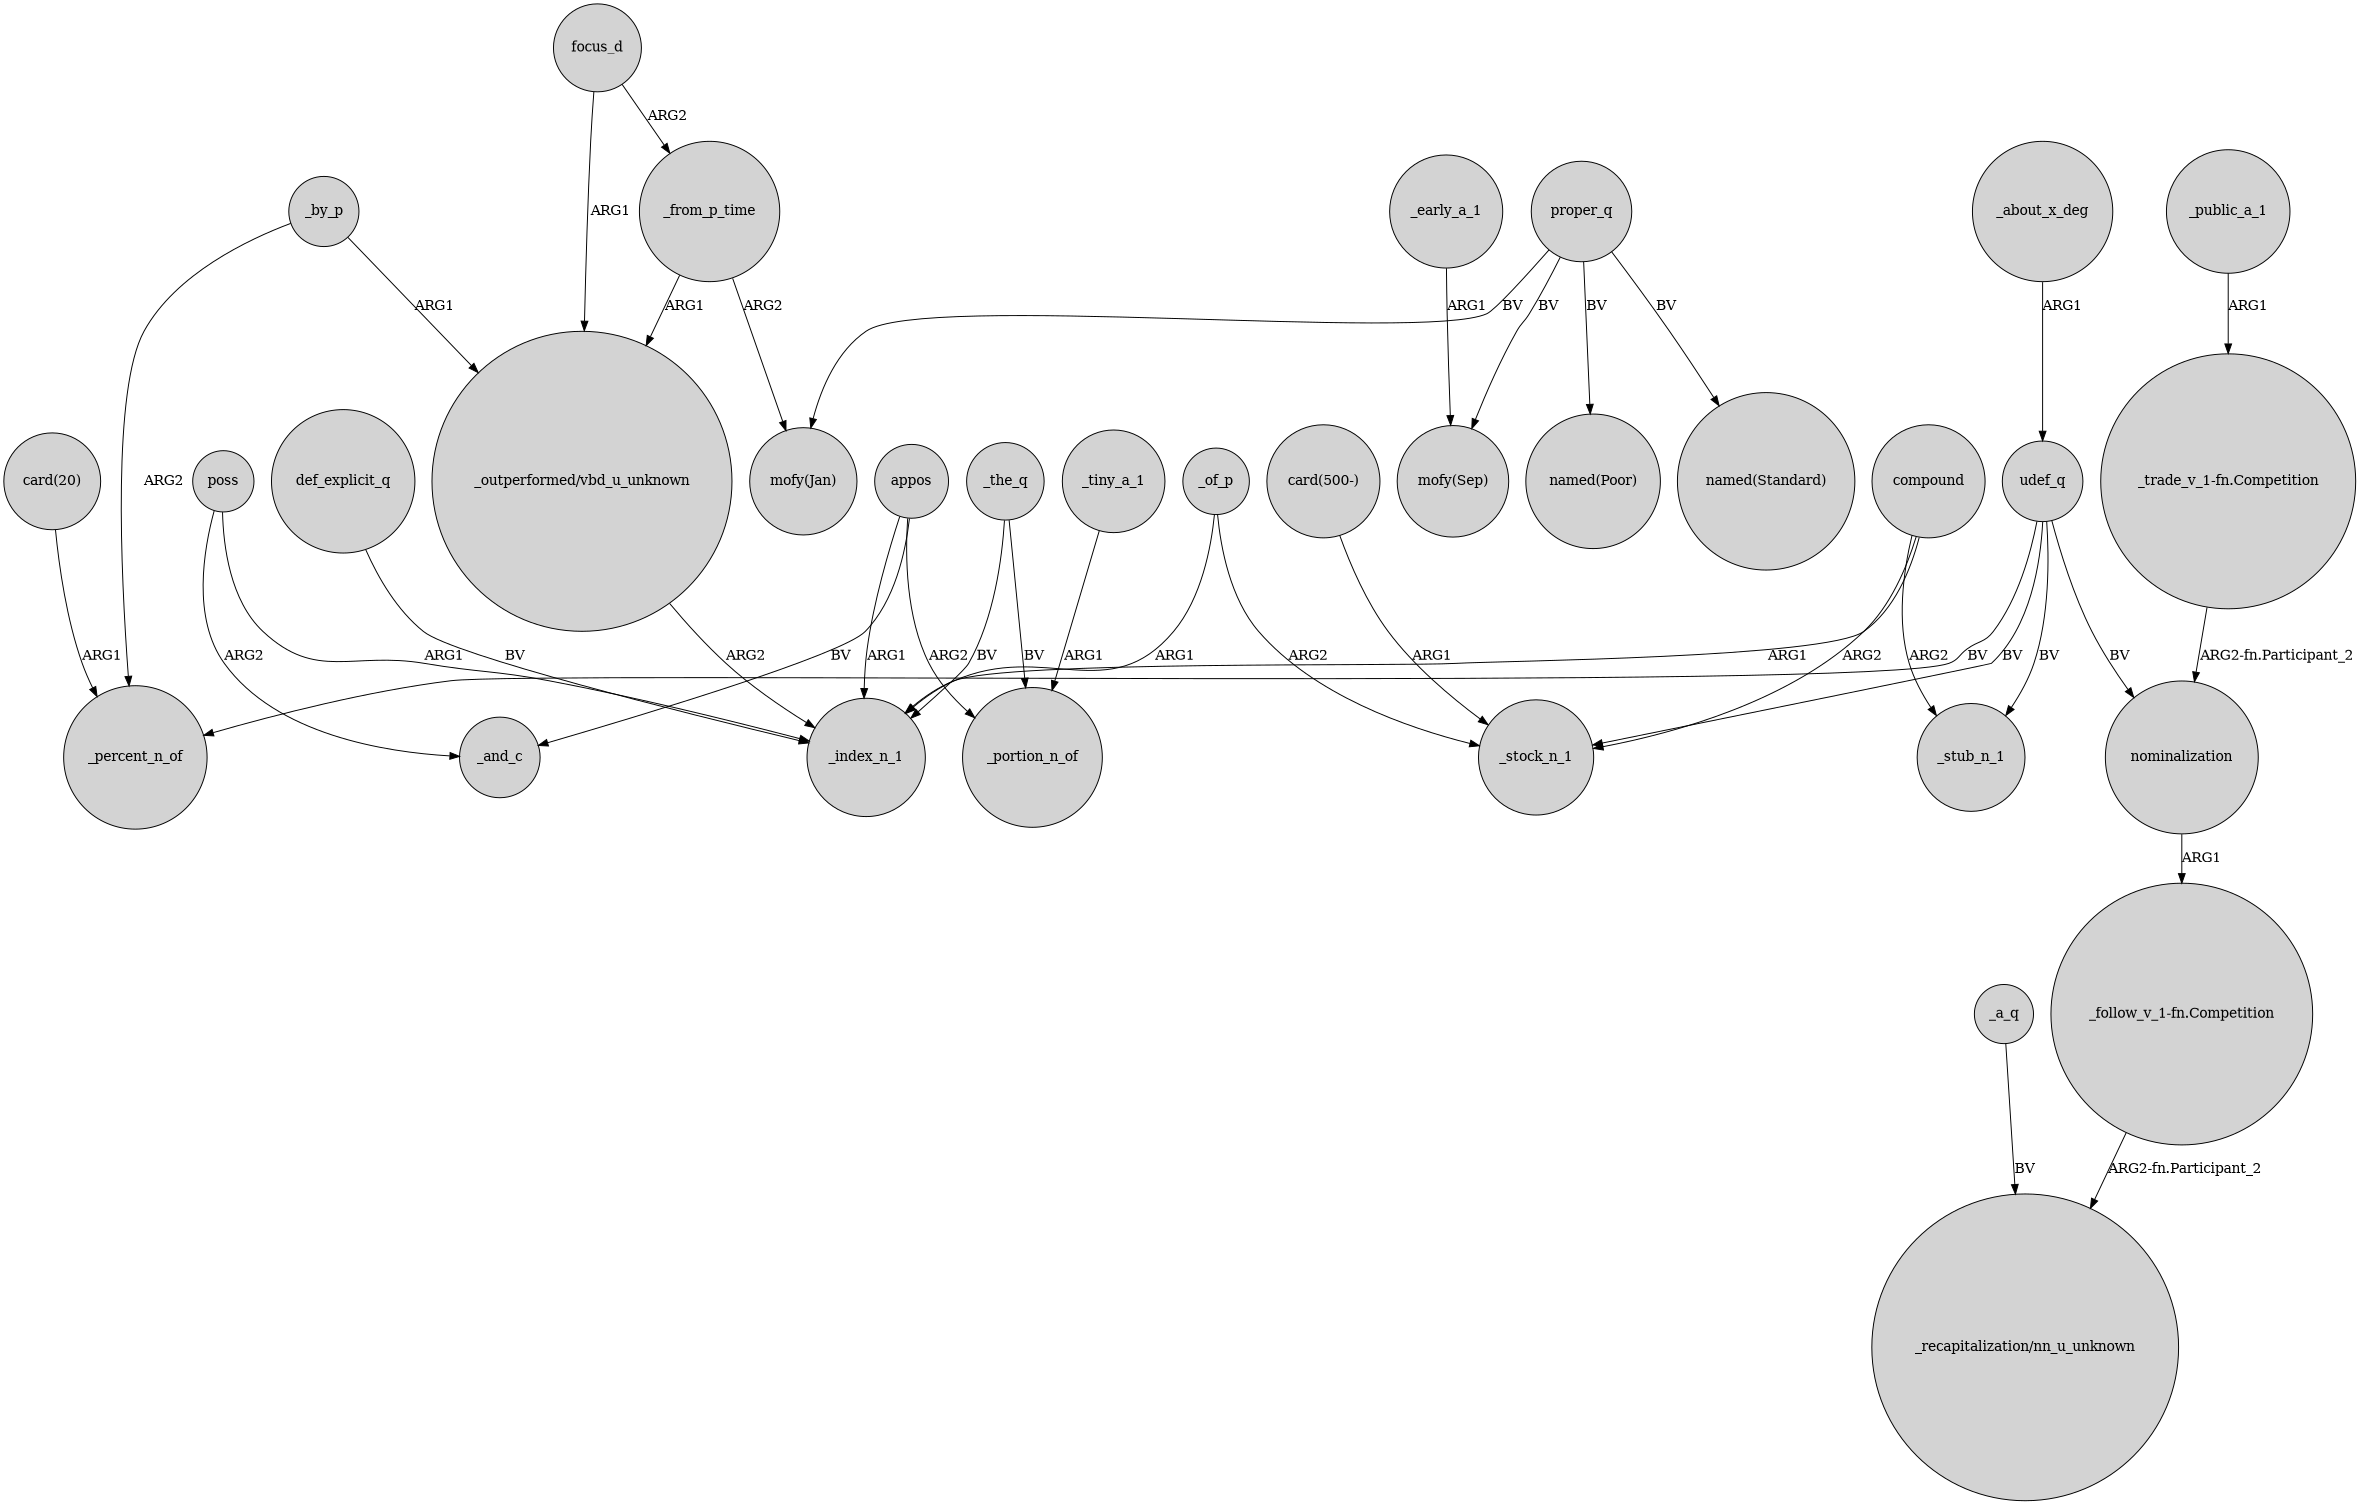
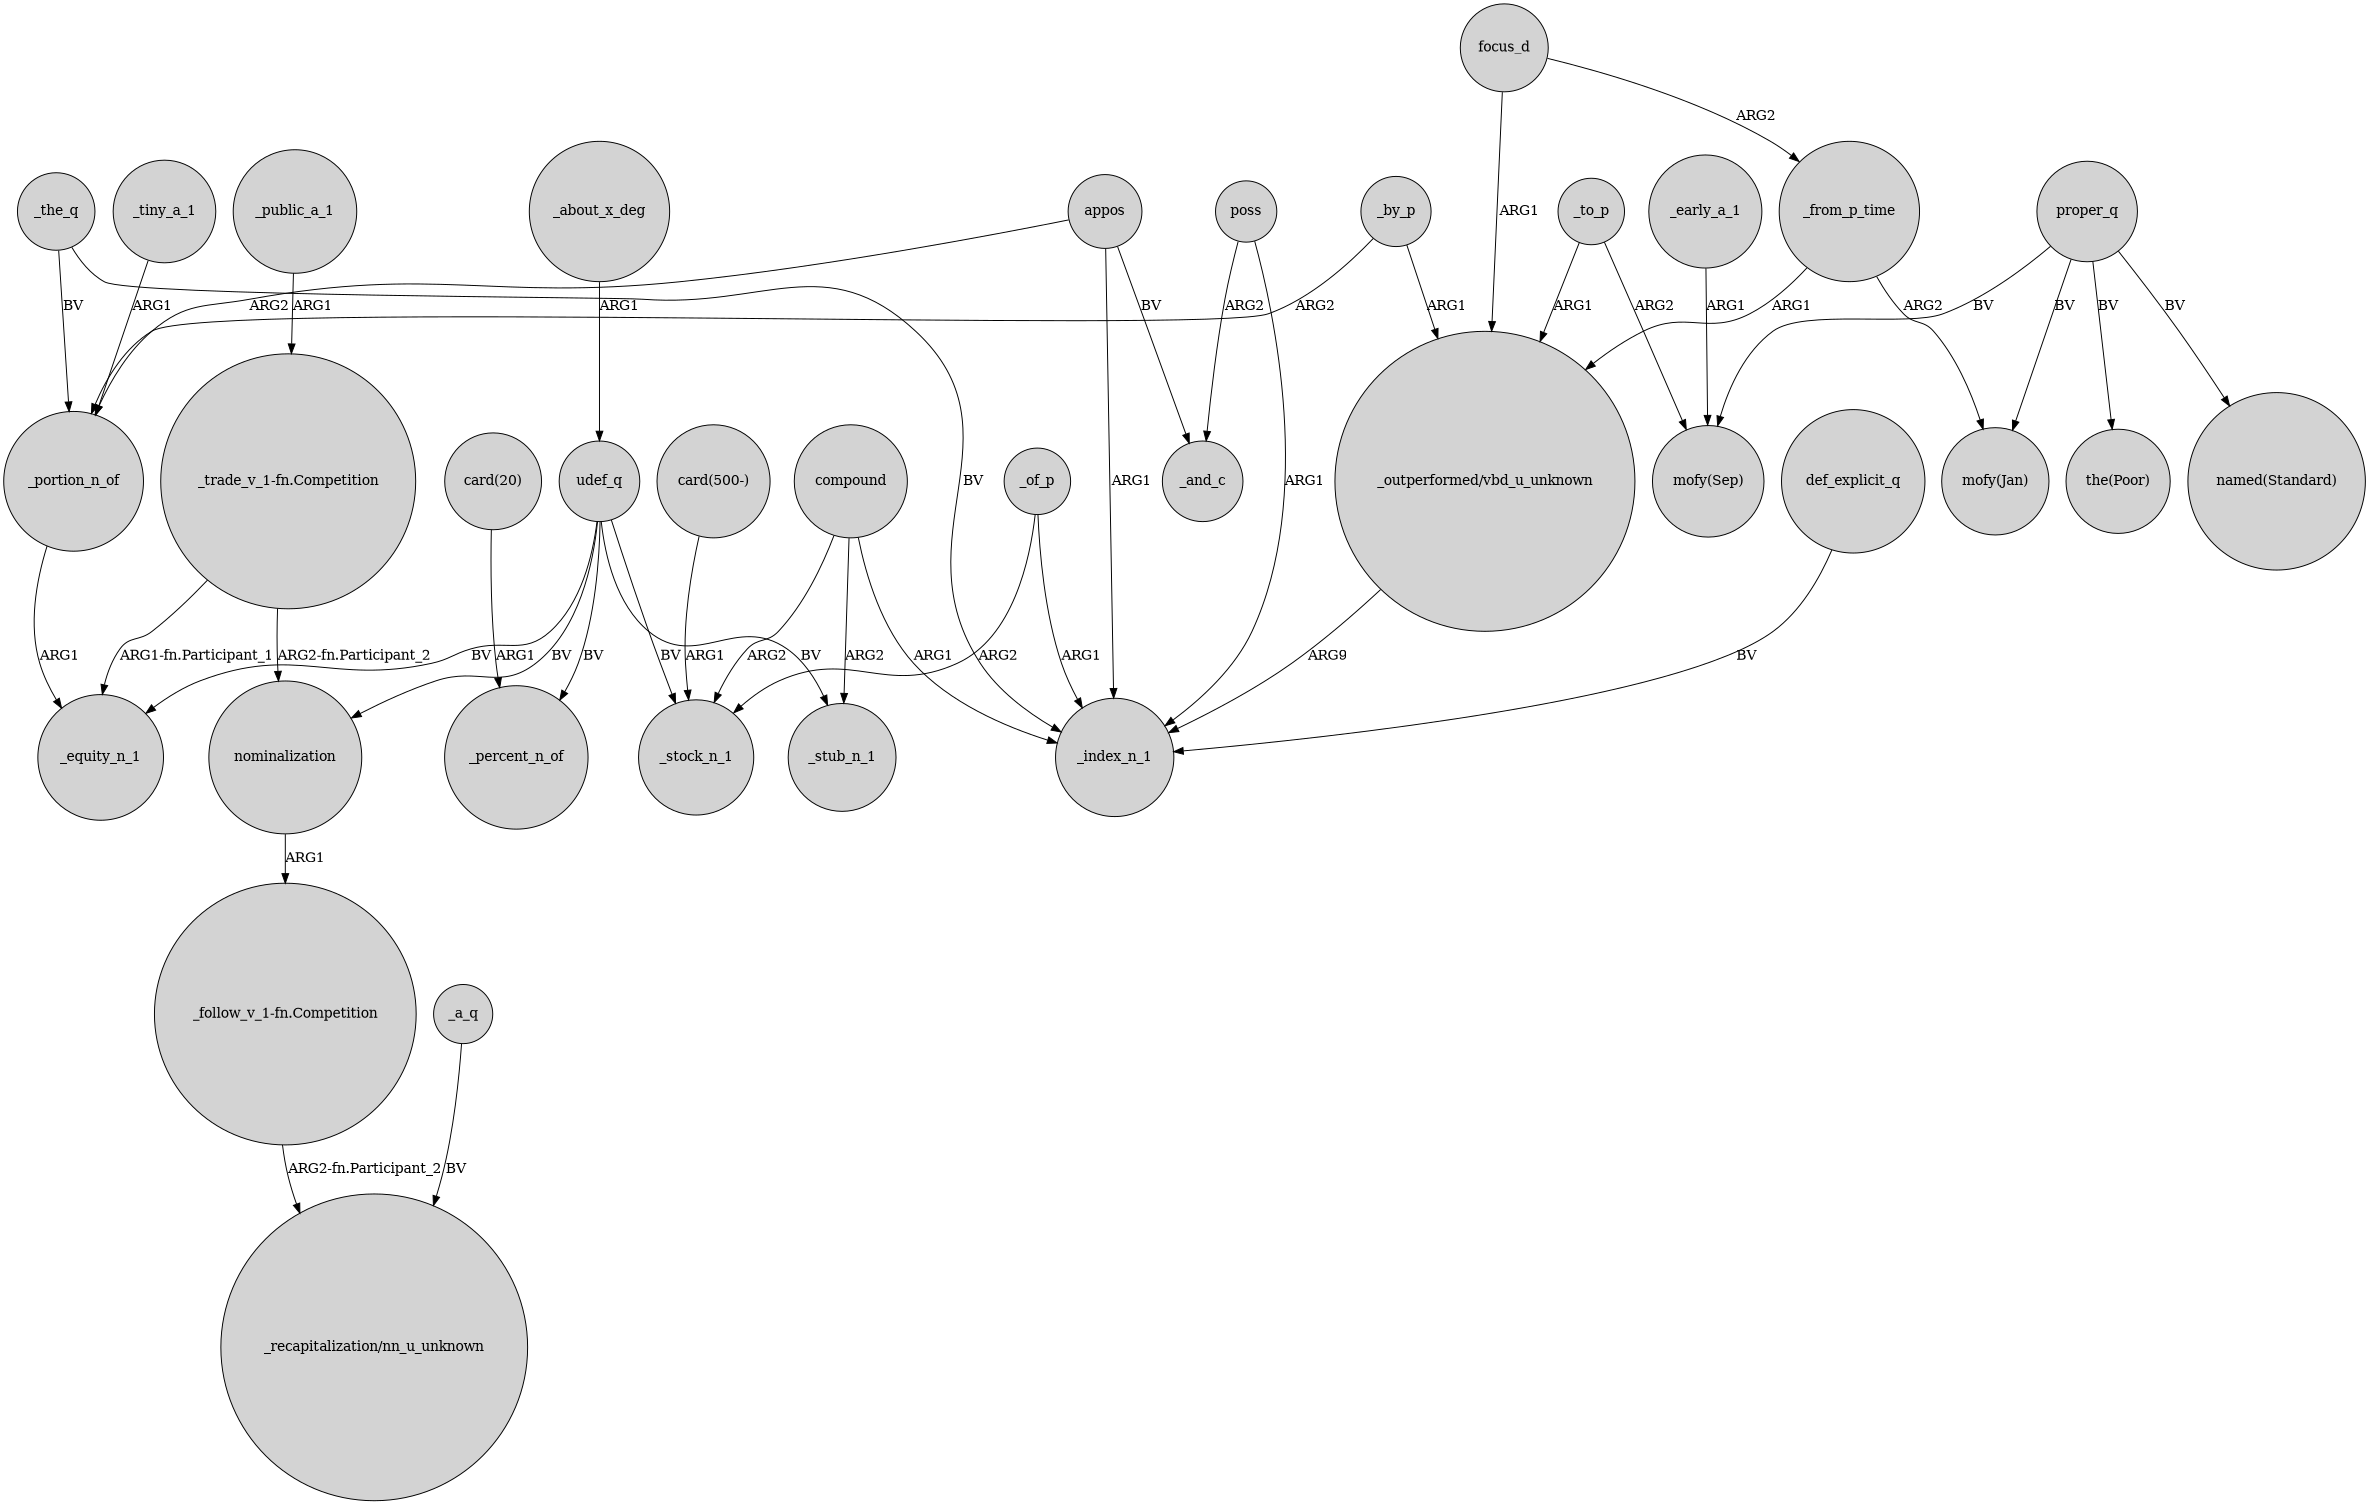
node "_to_p": added
edge "_by_p" -> "_percent_n_of": now "_by_p" -> "_portion_n_of"
node "named(Poor)": label "named(Poor)" -> "the(Poor)"
edge "_outperformed/vbd_u_unknown" -> "_index_n_1": label "ARG2" -> "ARG9"
node "_equity_n_1": added
